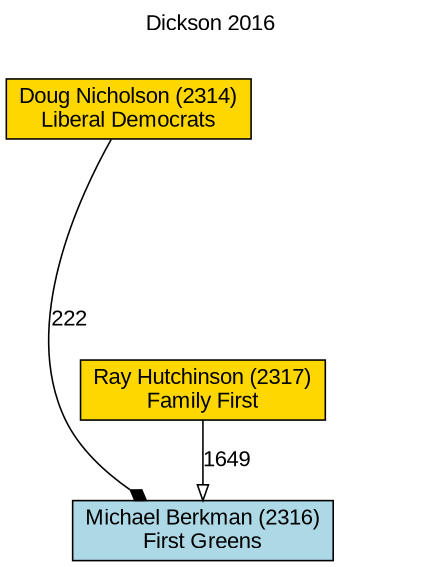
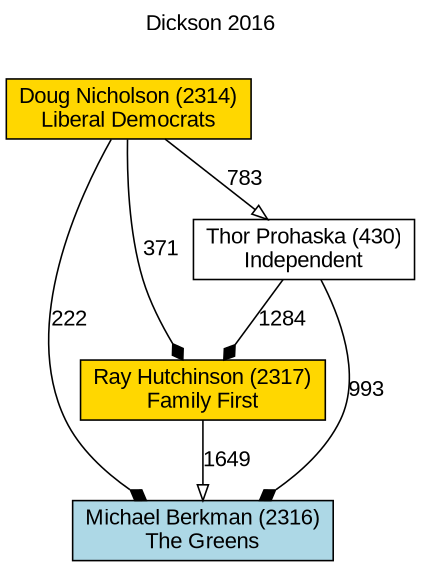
edge "Doug Nicholson (2314) Liberal Democrats" -> "Ray Hutchinson (2317) Family First": added, label "371"
node "Thor Prohaska (430) Independent": added
node "Michael Berkman (2316) First Greens": label "Michael Berkman (2316) First Greens" -> "Michael Berkman (2316) The Greens"
